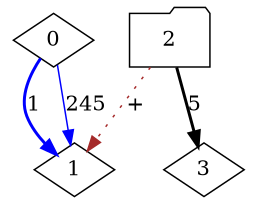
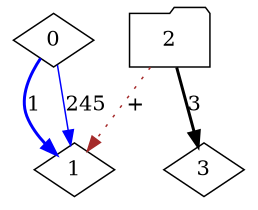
edge "2" -> "3": label "5" -> "3"
